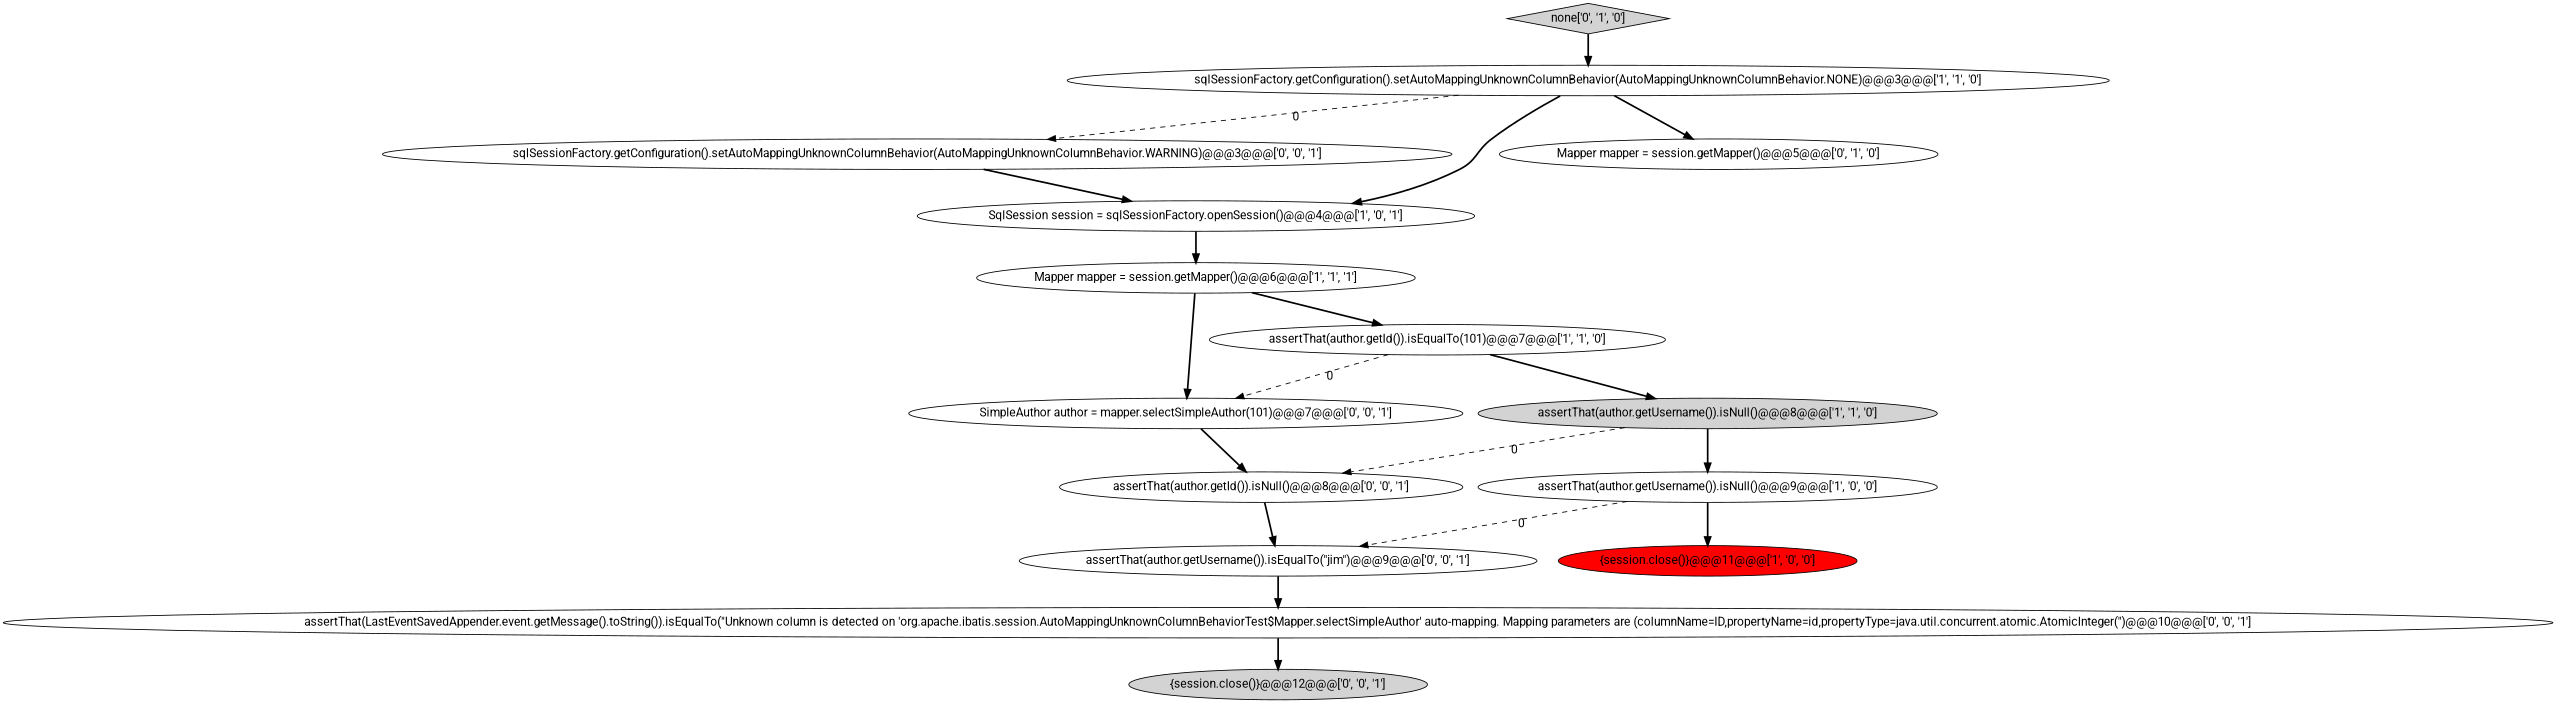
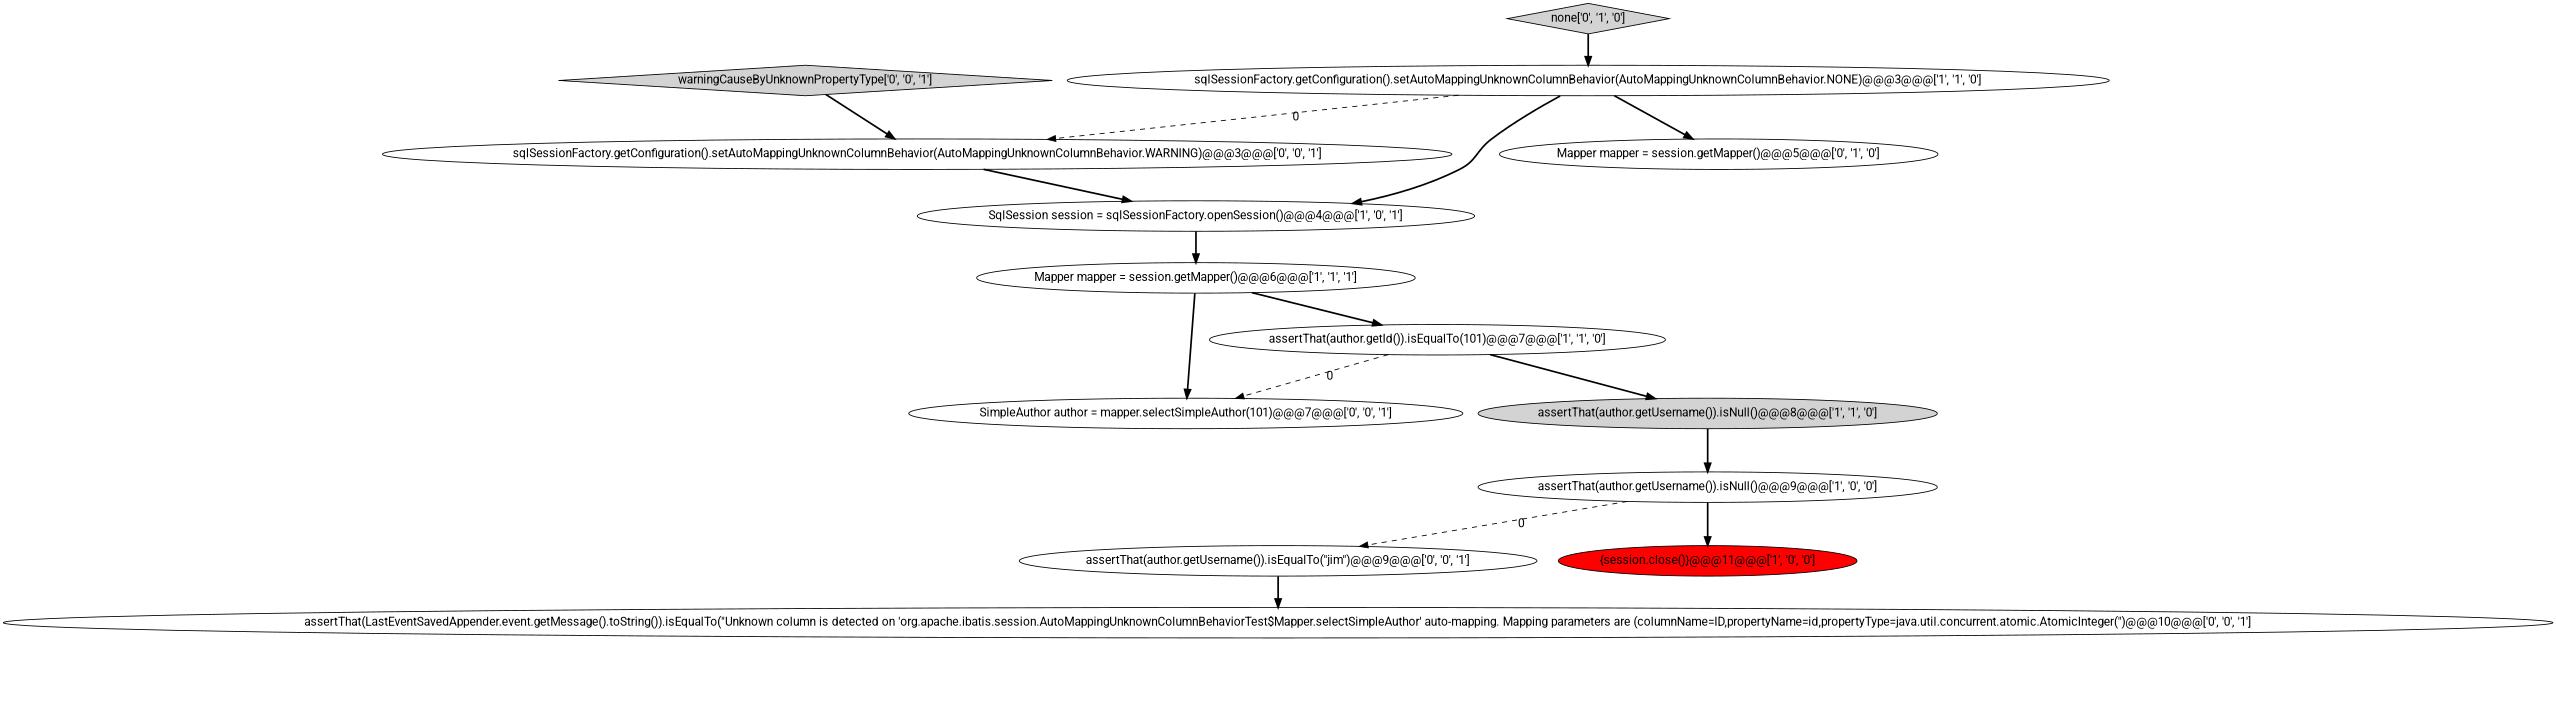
node "warningCauseByUnknownPropertyType['0', '0', '1']": added
node "assertThat(author.getId()).isNull()@@@8@@@['0', '0', '1']": removed
node "{session.close()}@@@12@@@['0', '0', '1']": removed
